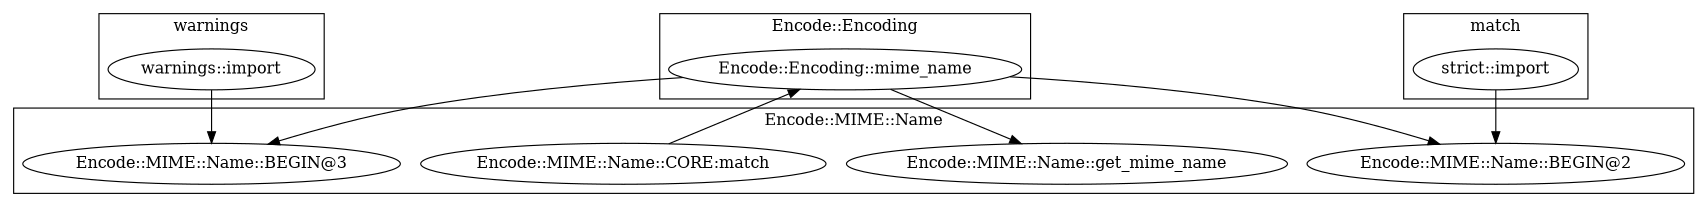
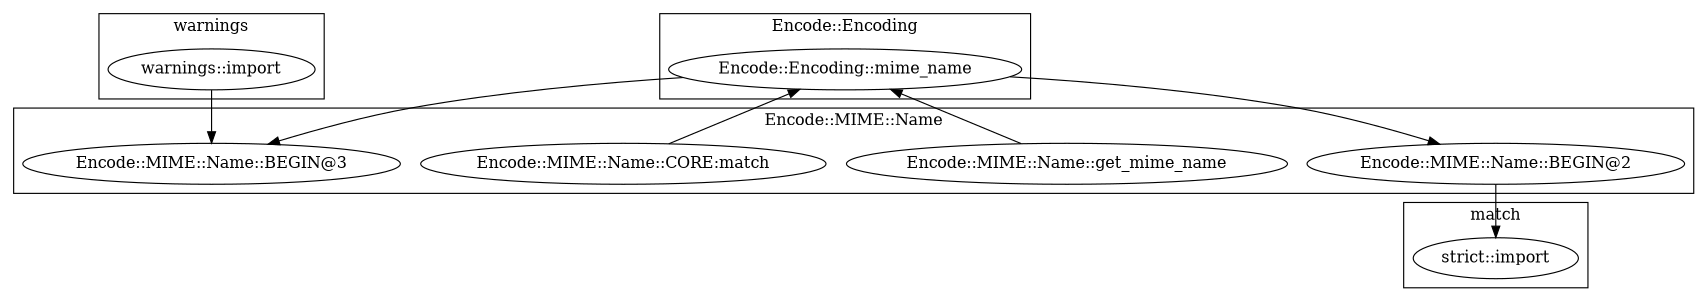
edge "strict::import" -> "Encode::MIME::Name::BEGIN@2": reversed
edge "Encode::Encoding::mime_name" -> "Encode::MIME::Name::get_mime_name": reversed
